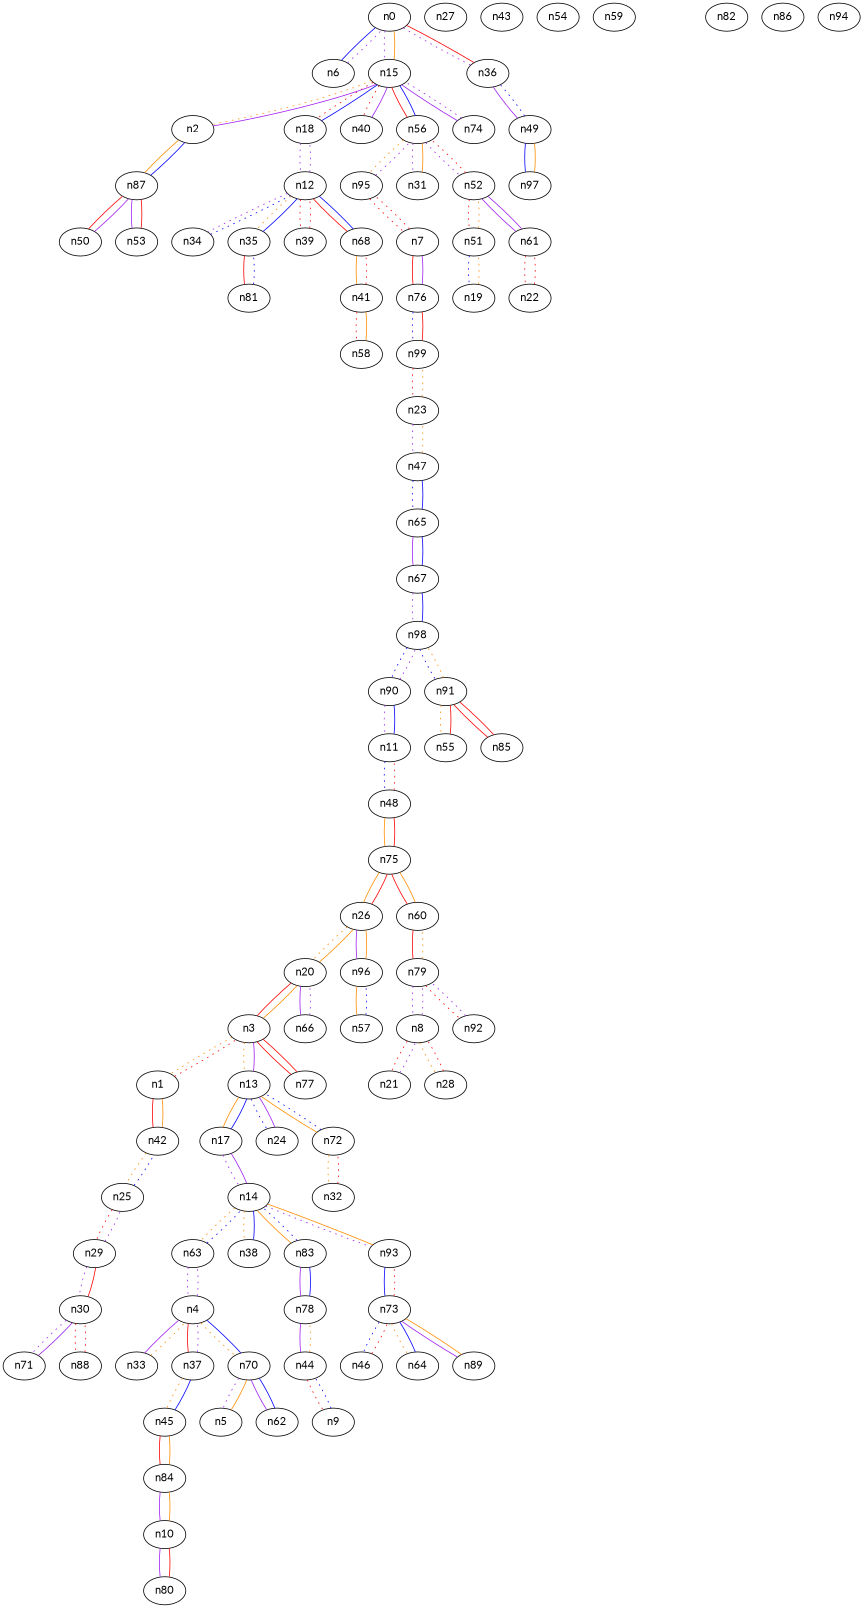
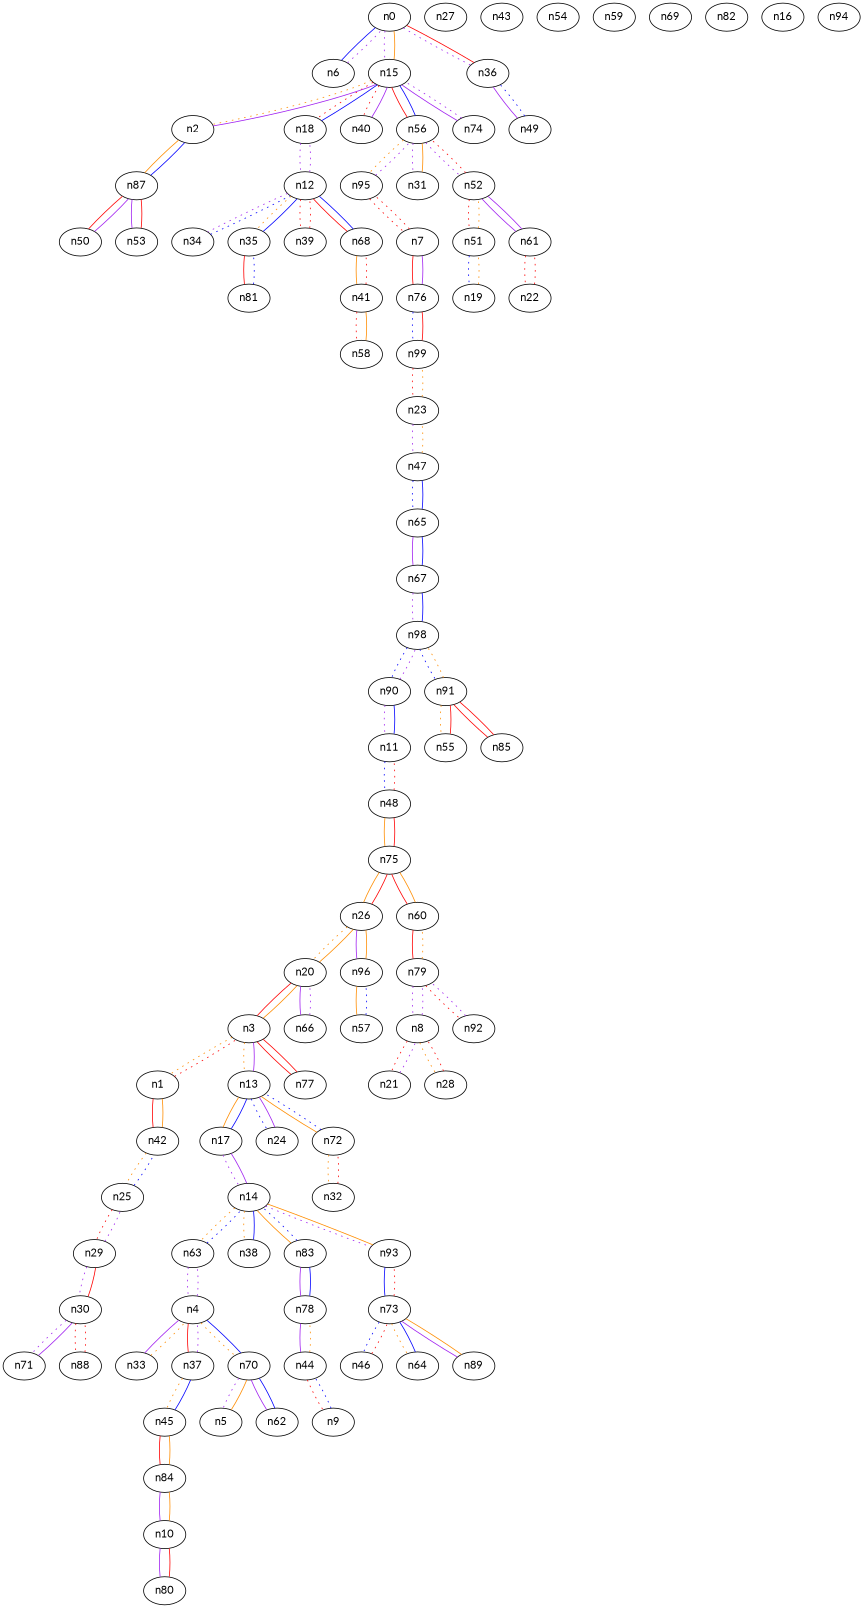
node "n69": added
node "n86": label "n86" -> "n16"
node "n97": removed
